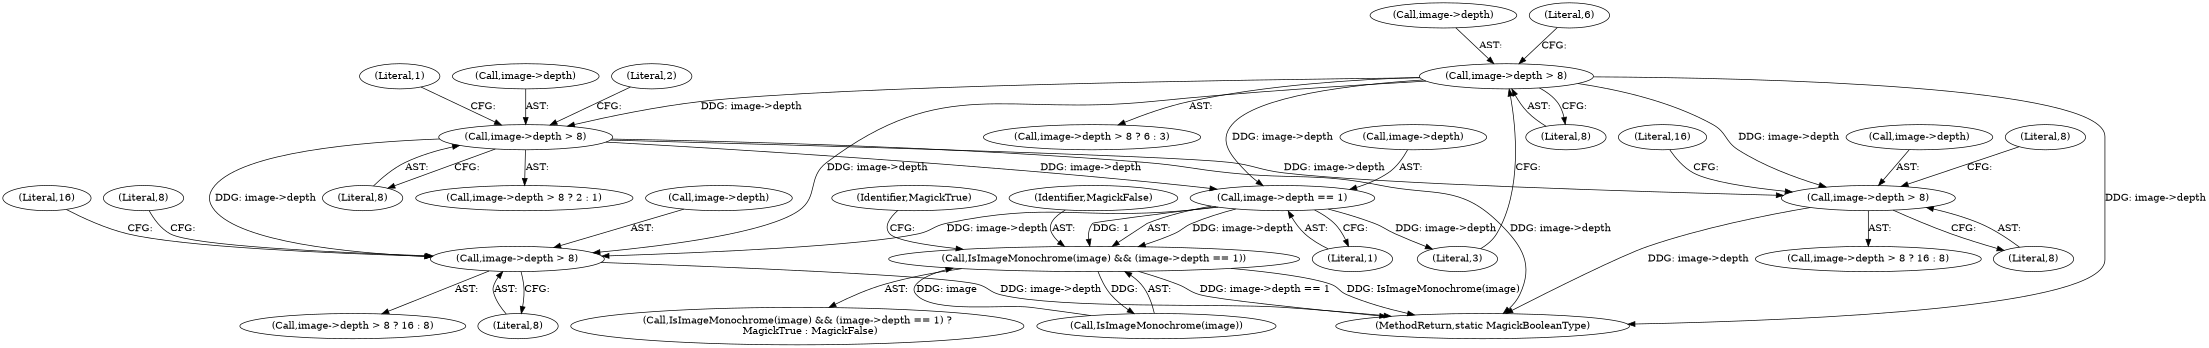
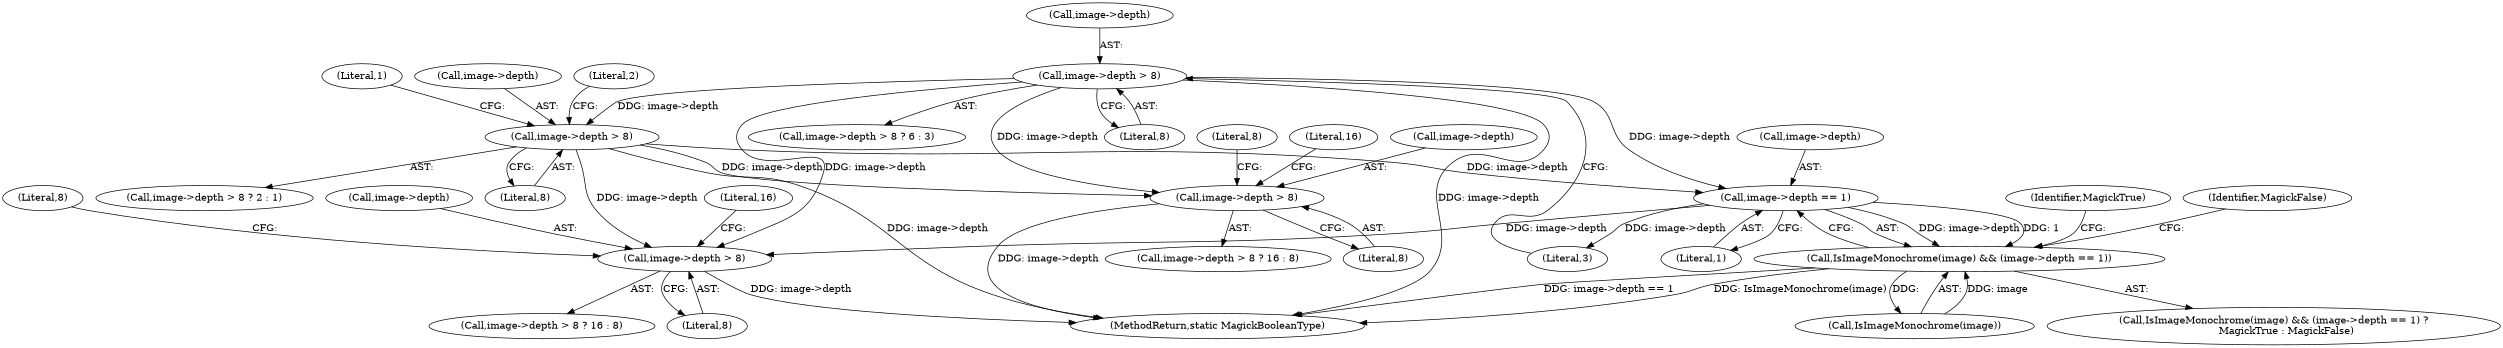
node "(Literal,6)": removed
edge "(Identifier,MagickFalse)" -> "(Call,IsImageMonochrome(image) && (image->depth == 1))": label "AST: " -> "CFG: "
edge "(Call,IsImageMonochrome(image) && (image->depth == 1))" -> "(Call,image->depth == 1)": added, label "CFG:"
